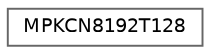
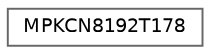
node "MPKCN8192T128": label "MPKCN8192T128" -> "MPKCN8192T178"
